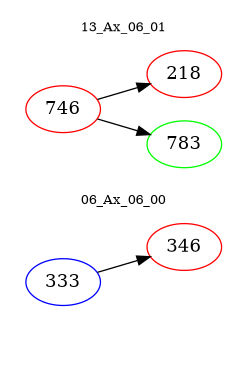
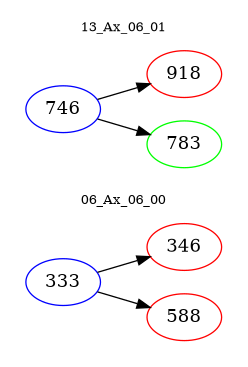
node "218": label "218" -> "918"
node "746": color red -> blue
node "588": added
